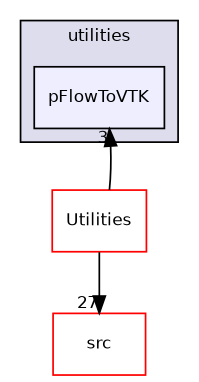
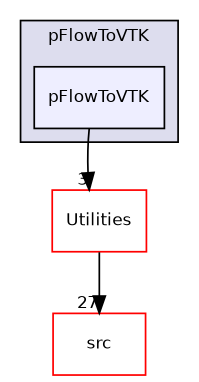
cluster "utilities": label "utilities" -> "pFlowToVTK"
edge "Utilities" -> "pFlowToVTK": reversed
